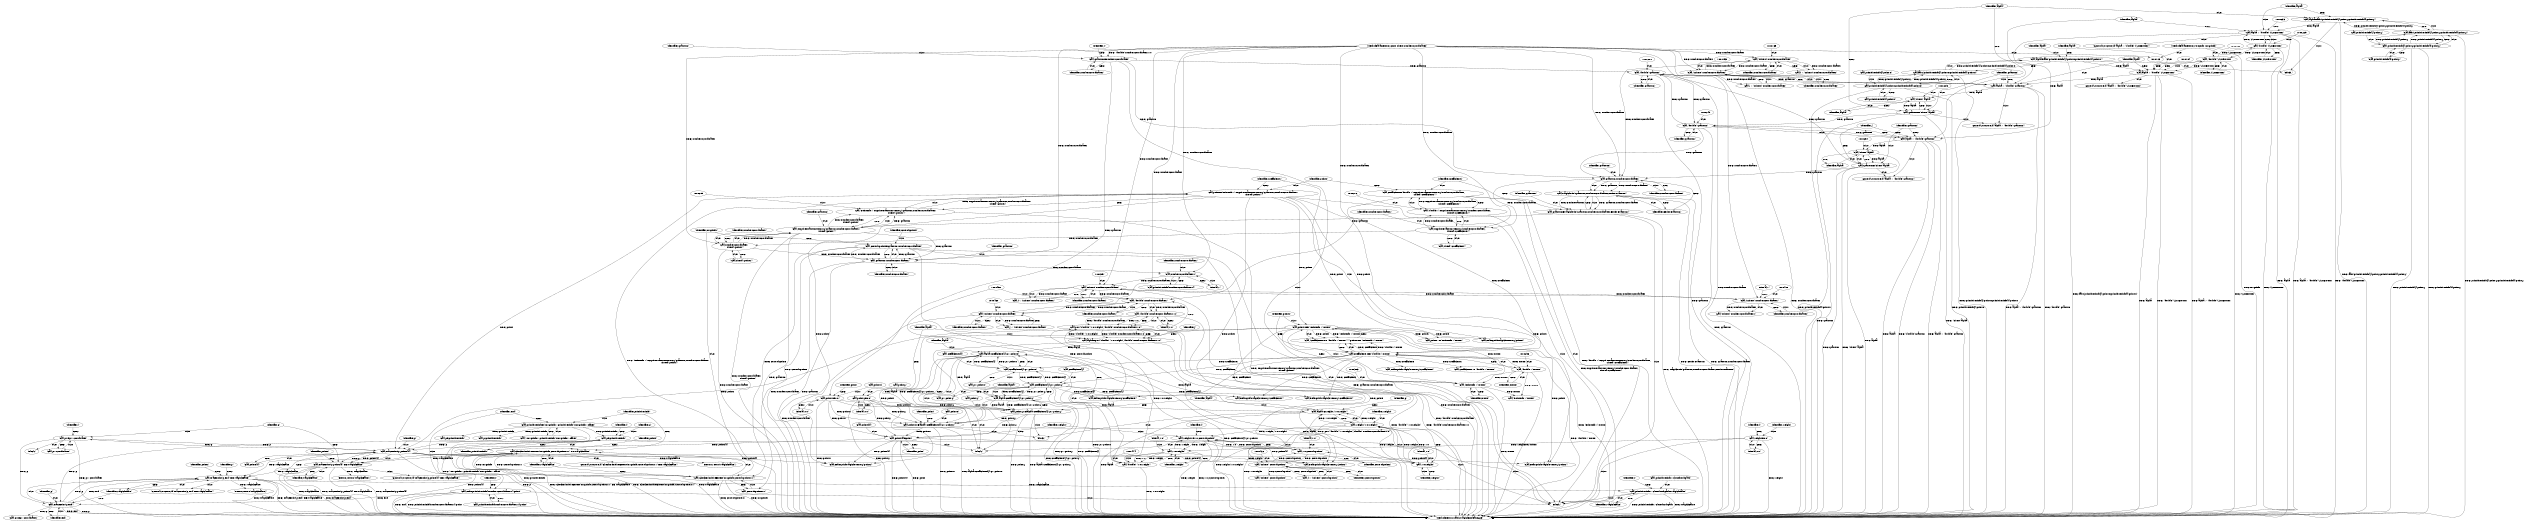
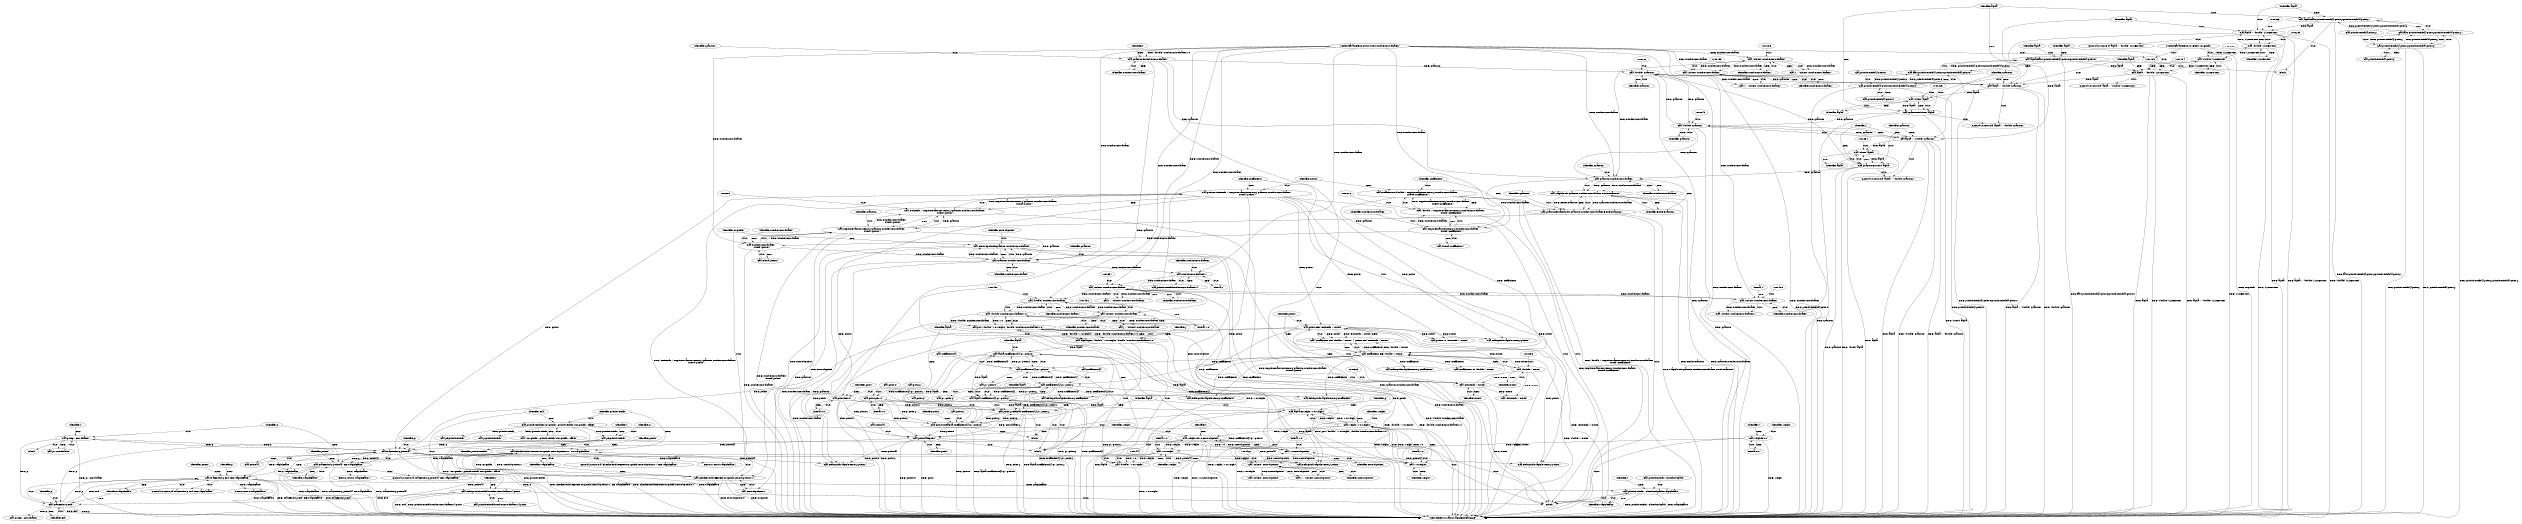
edge "(Call,point.x+=alpha*coefficients[j]*p->point.x)" -> "(Call,point.y+=alpha*coefficients[j]*p->point.y)": added, label "DDG: point.x"
edge "(Call,point.y+=alpha*coefficients[j]*p->point.y)" -> "(Call,points[i]=point)": label "DDG: point.y" -> "DDG: coordinates.y"
edge "(Call,weight/(1.0-weight))" -> "(Call,weight+=1.0/control_points)": label "DDG: weight/(1.0-weight)" -> "DDG: weight"
